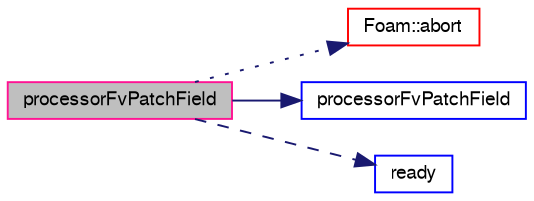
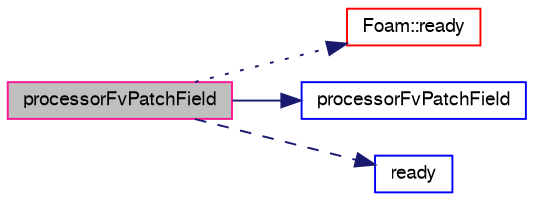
node "Foam::abort": label "Foam::abort" -> "Foam::ready"
